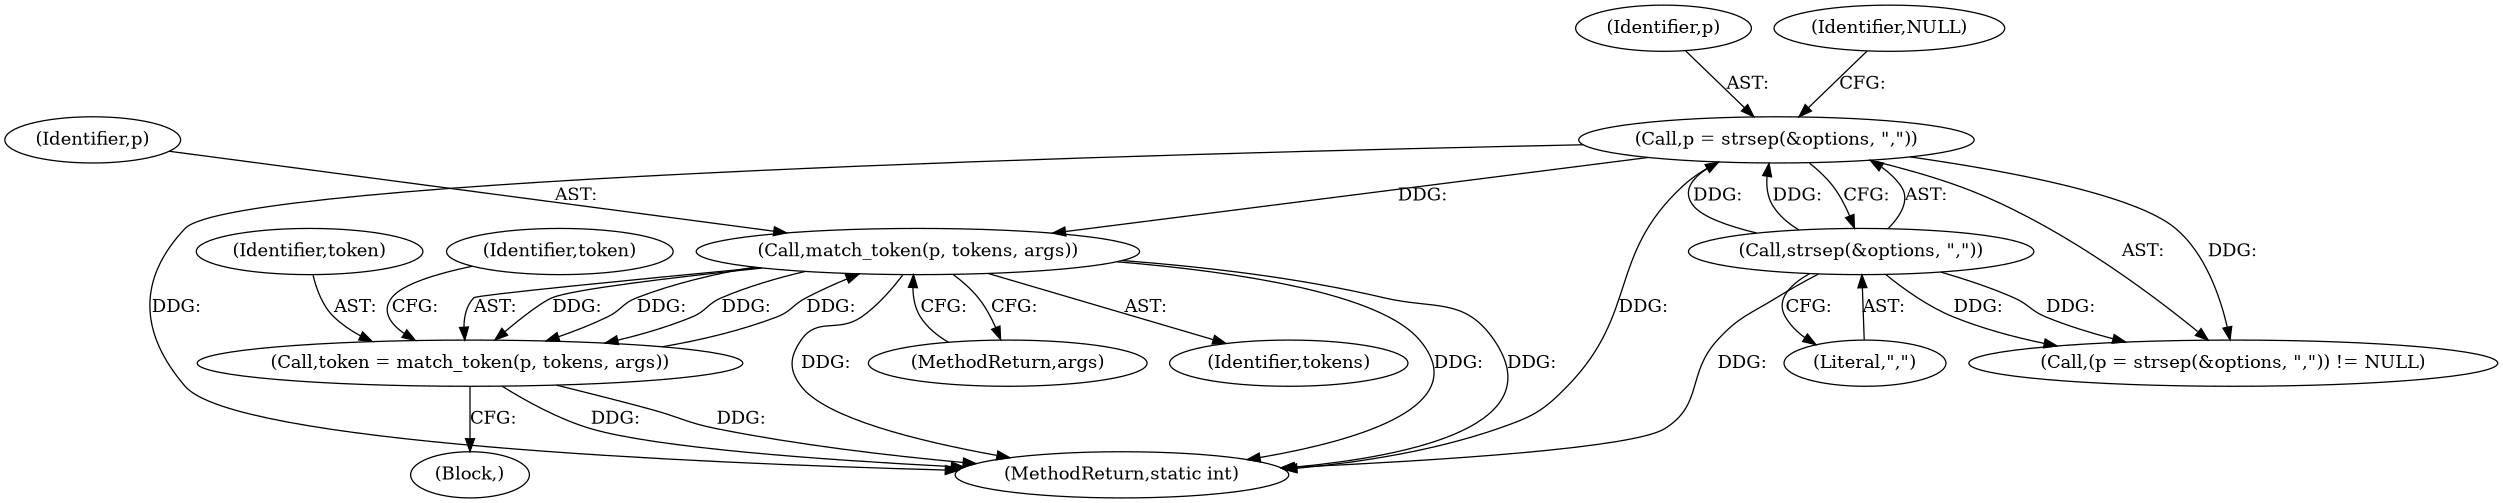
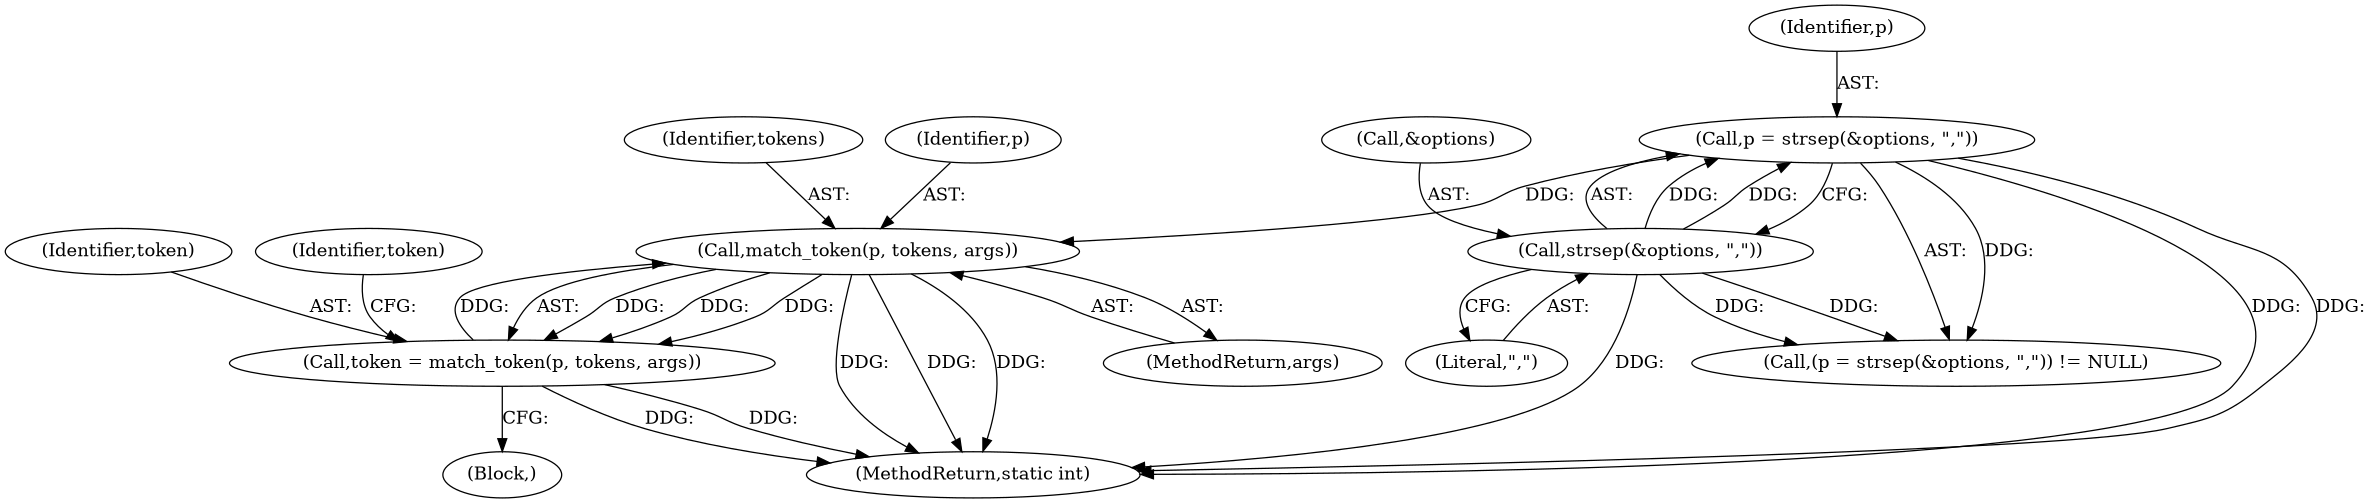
node "(Identifier,NULL)": removed
node "(Call,&options)": added
edge "(MethodReturn,args)" -> "(Call,match_token(p, tokens, args))": label "CFG: " -> "AST: "
edge "(Call,match_token(p, tokens, args))" -> "(MethodReturn,args)": label "CFG: " -> "AST: "
edge "(Call,match_token(p, tokens, args))" -> "(Identifier,tokens)": reversed
